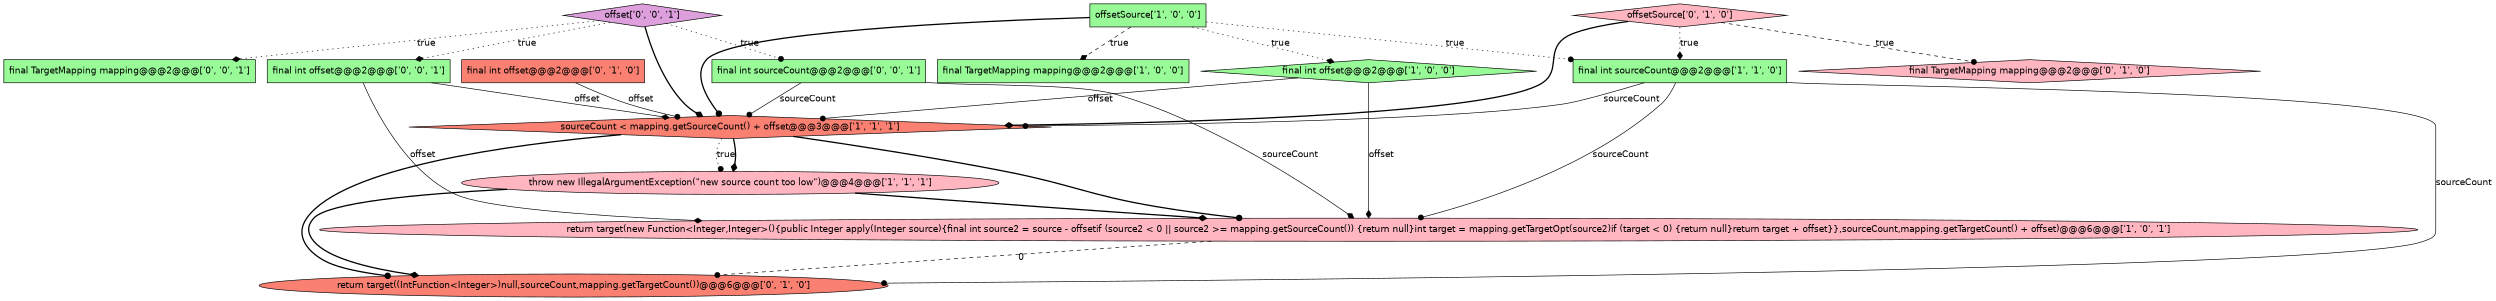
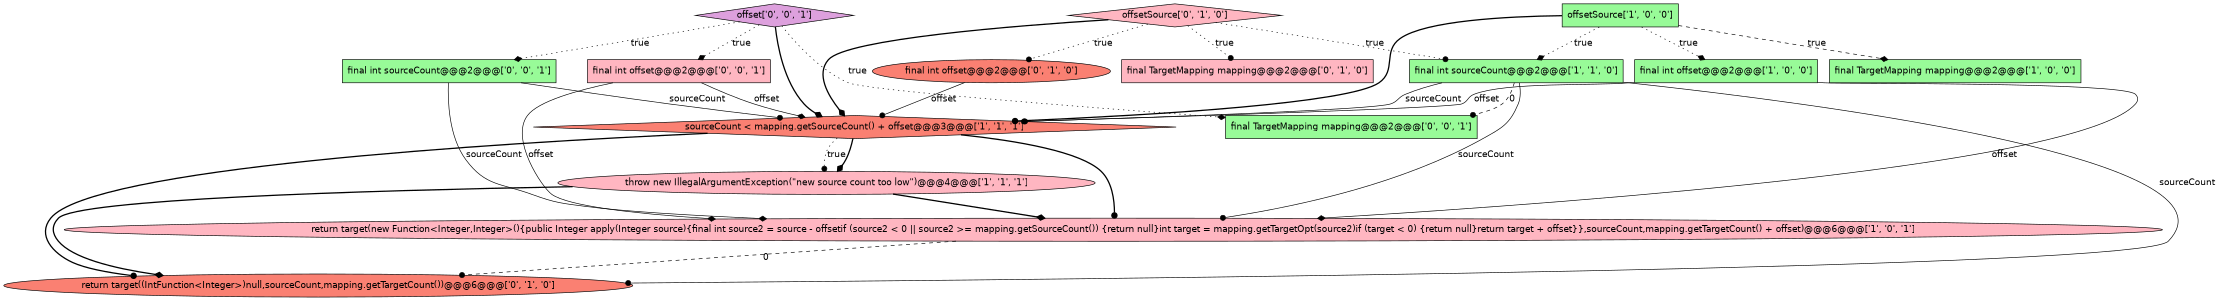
edge "offsetSource['0', '1', '0']" -> "final int sourceCount@@@2@@@['1', '1', '0']": arrowhead diamond -> dot
edge "offset['0', '0', '1']" -> "final int sourceCount@@@2@@@['0', '0', '1']": arrowhead dot -> diamond
edge "offsetSource['0', '1', '0']" -> "final int offset@@@2@@@['0', '1', '0']": added, label "true"
edge "offsetSource['1', '0', '0']" -> "final int sourceCount@@@2@@@['1', '1', '0']": arrowhead dot -> diamond
edge "offsetSource['0', '1', '0']" -> "final TargetMapping mapping@@@2@@@['0', '1', '0']": style dashed -> dotted
node "final int offset@@@2@@@['0', '0', '1']": fillcolor palegreen -> lightpink
node "final int offset@@@2@@@['0', '1', '0']": shape box -> ellipse
node "final int offset@@@2@@@['1', '0', '0']": shape diamond -> box
node "final TargetMapping mapping@@@2@@@['0', '1', '0']": shape diamond -> box
edge "final int sourceCount@@@2@@@['1', '1', '0']" -> "final TargetMapping mapping@@@2@@@['0', '0', '1']": added, label "0"
